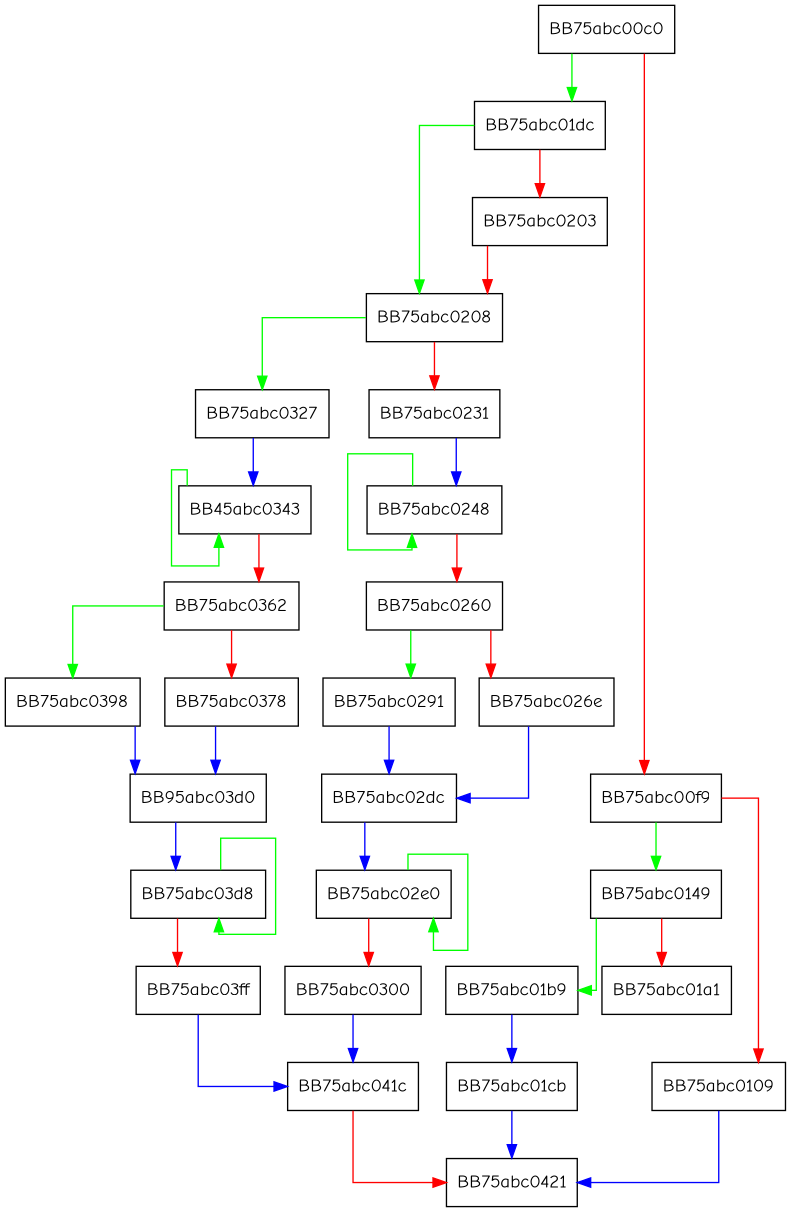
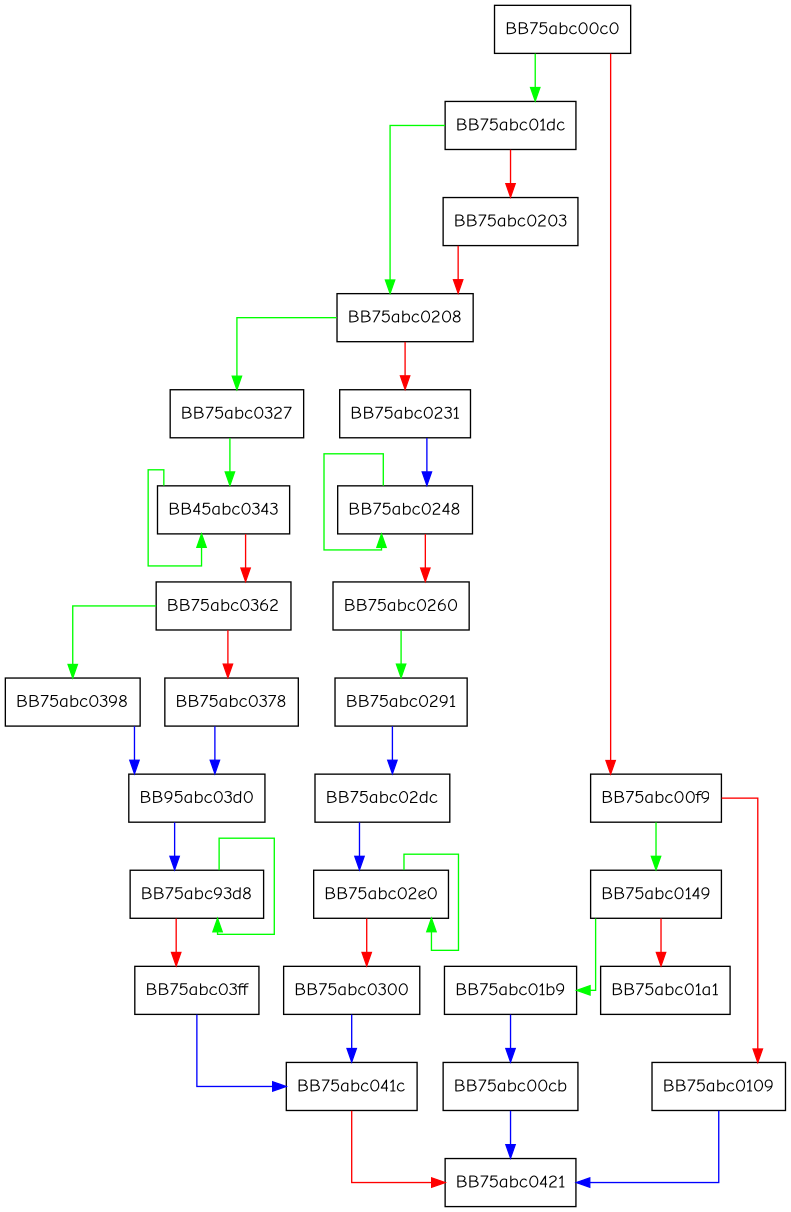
edge "BB75abc0327" -> "BB45abc0343": color blue -> green
node "BB75abc026e": removed
node "BB75abc03d8": label "BB75abc03d8" -> "BB75abc93d8"
node "BB75abc01cb": label "BB75abc01cb" -> "BB75abc00cb"
